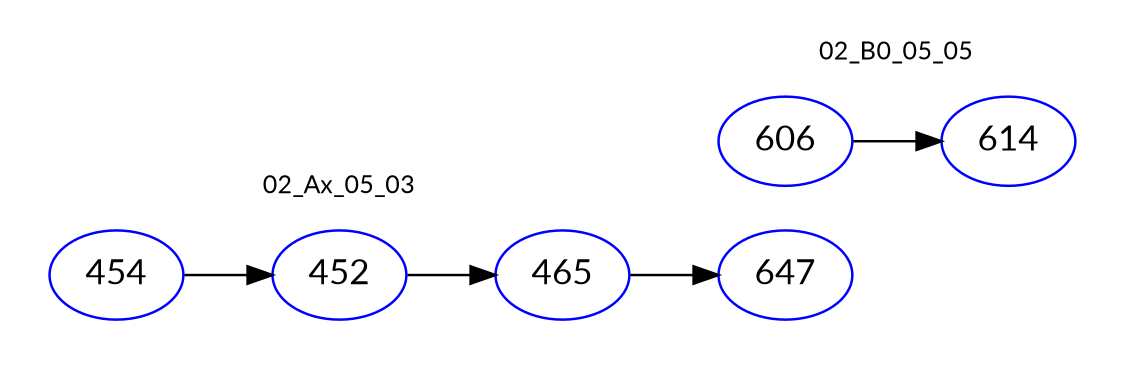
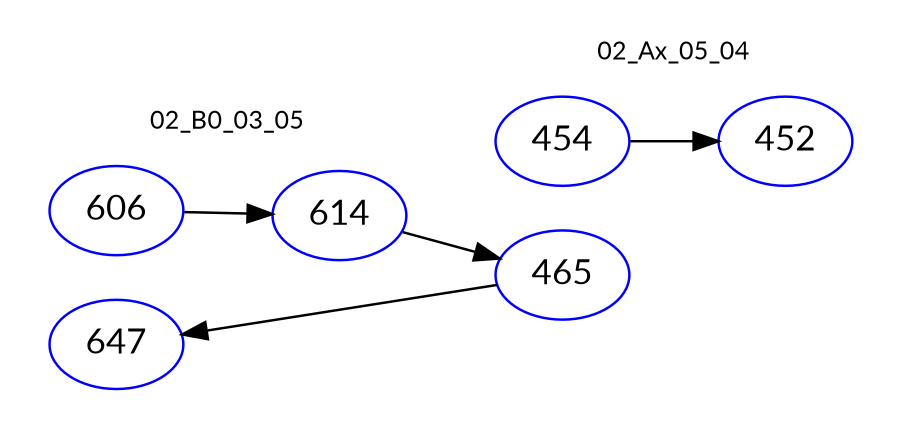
cluster "02_B0_05_05": label "02_B0_05_05" -> "02_B0_03_05"
cluster "02_Ax_05_03": label "02_Ax_05_03" -> "02_Ax_05_04"
edge "452" -> "465": now "614" -> "465"
